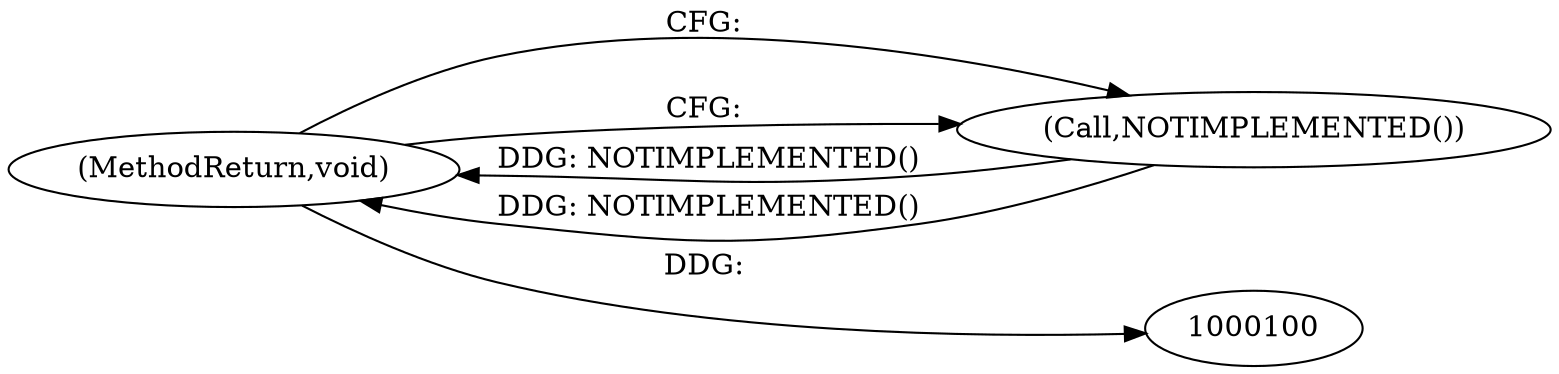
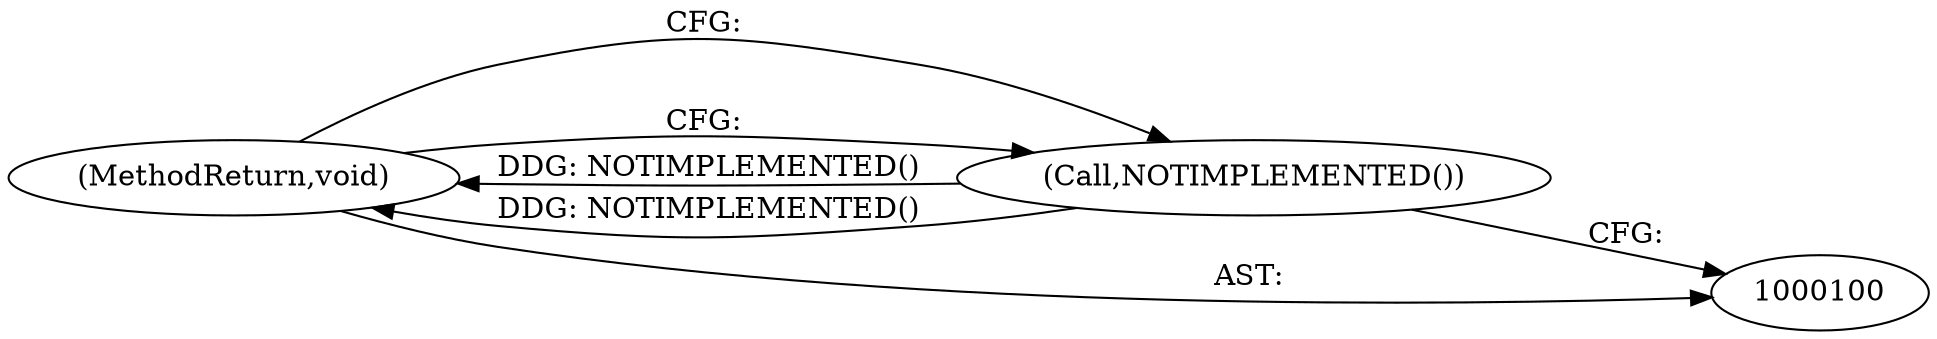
edge "(Call,NOTIMPLEMENTED())" -> "1000100": added, label "CFG:"
edge "(MethodReturn,void)" -> "1000100": label "DDG: " -> "AST: "
